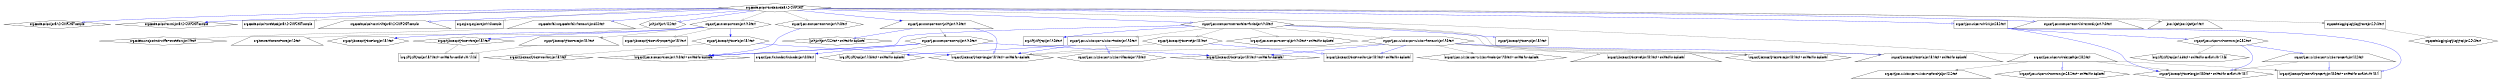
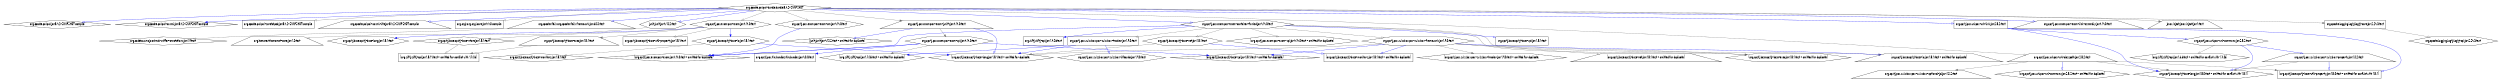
edge "org.apache.poi:poi-bundle:bundle:5.4.2-SNAPSHOT" -> "org.ops4j.pax.exam:pax-exam-junit4:jar:4.14.0:test": color blue -> gray40
edge "org.ops4j.pax.exam:pax-exam:jar:4.14.0:test" -> "org.ops4j.base:ops4j-base-store:jar:1.5.1:test": color blue -> gray40
